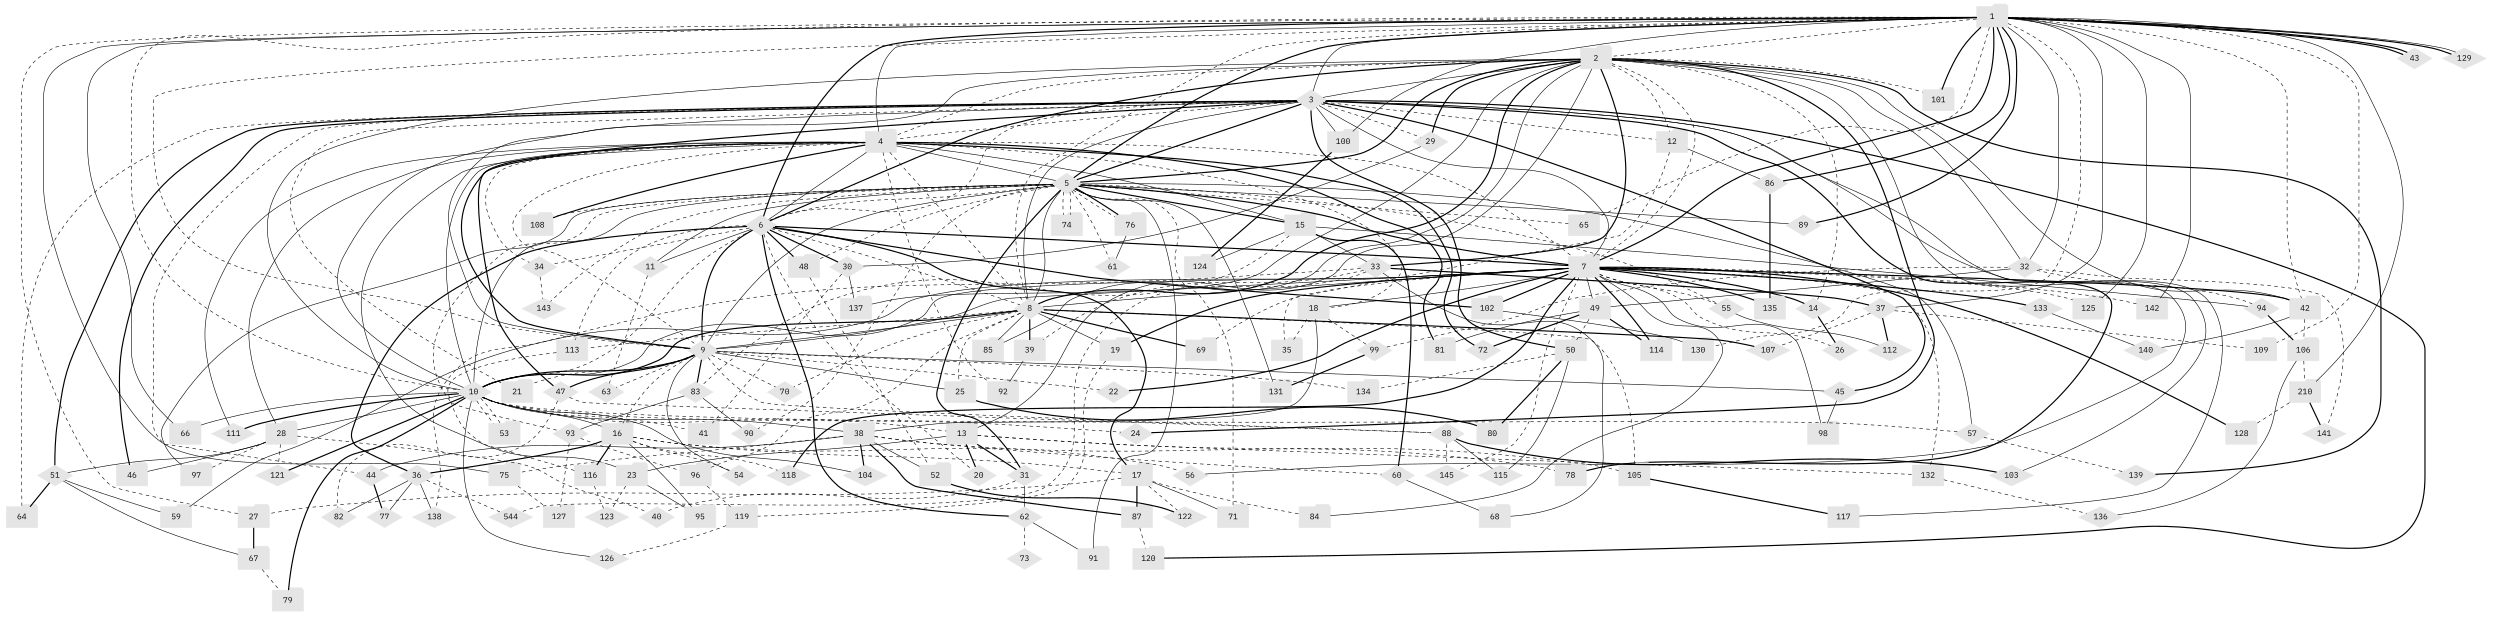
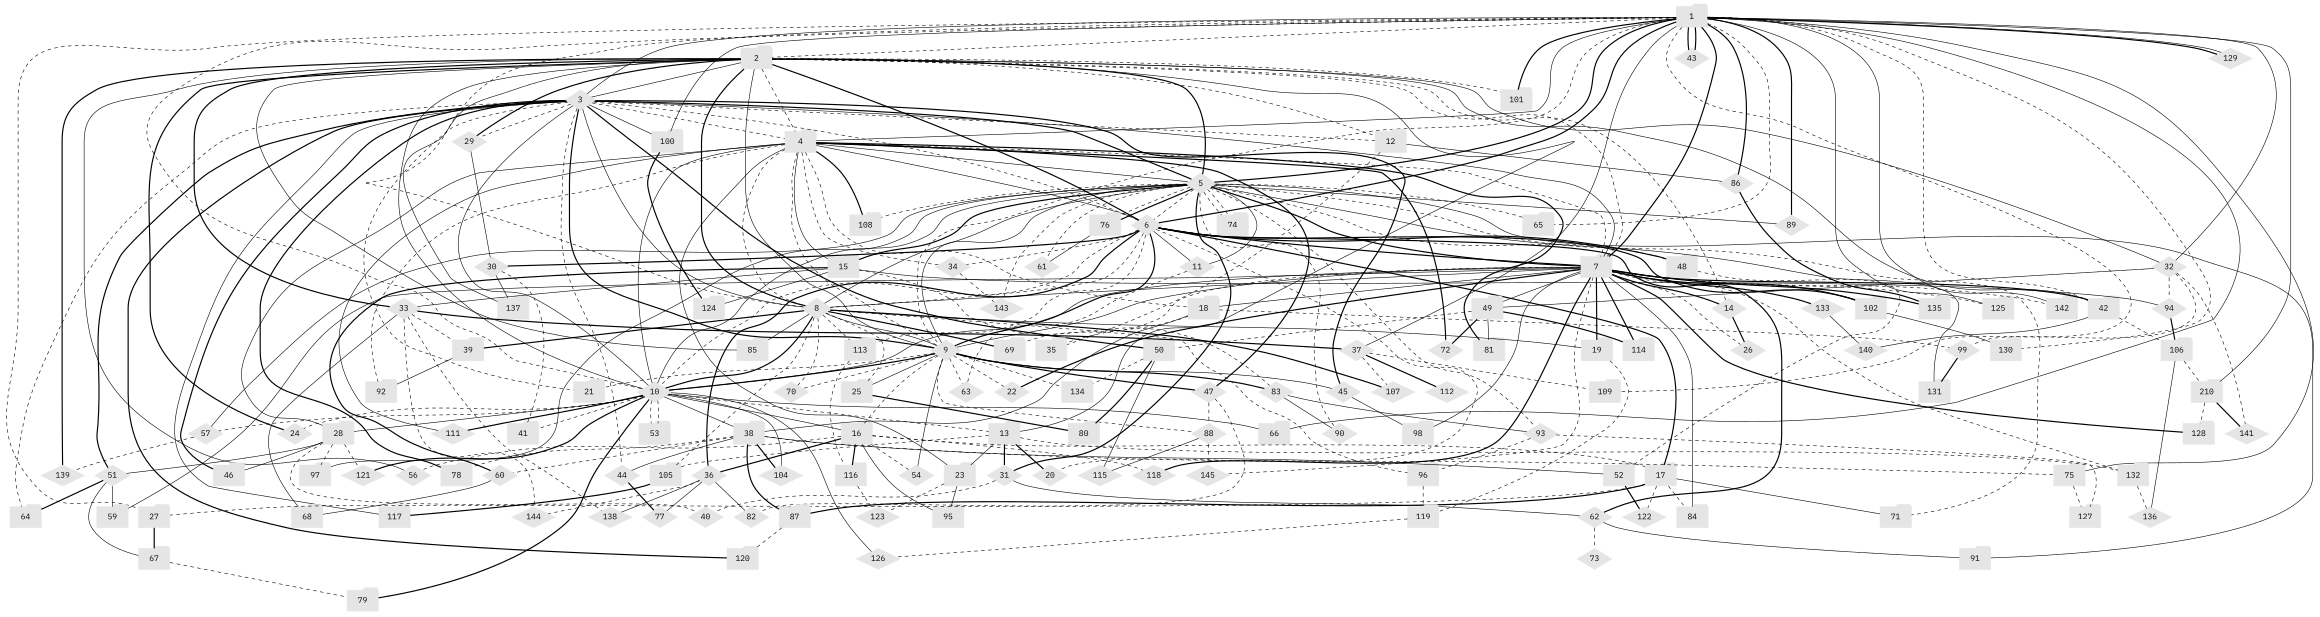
node "55": removed
node "103": removed
node "544": label "544" -> "144"
